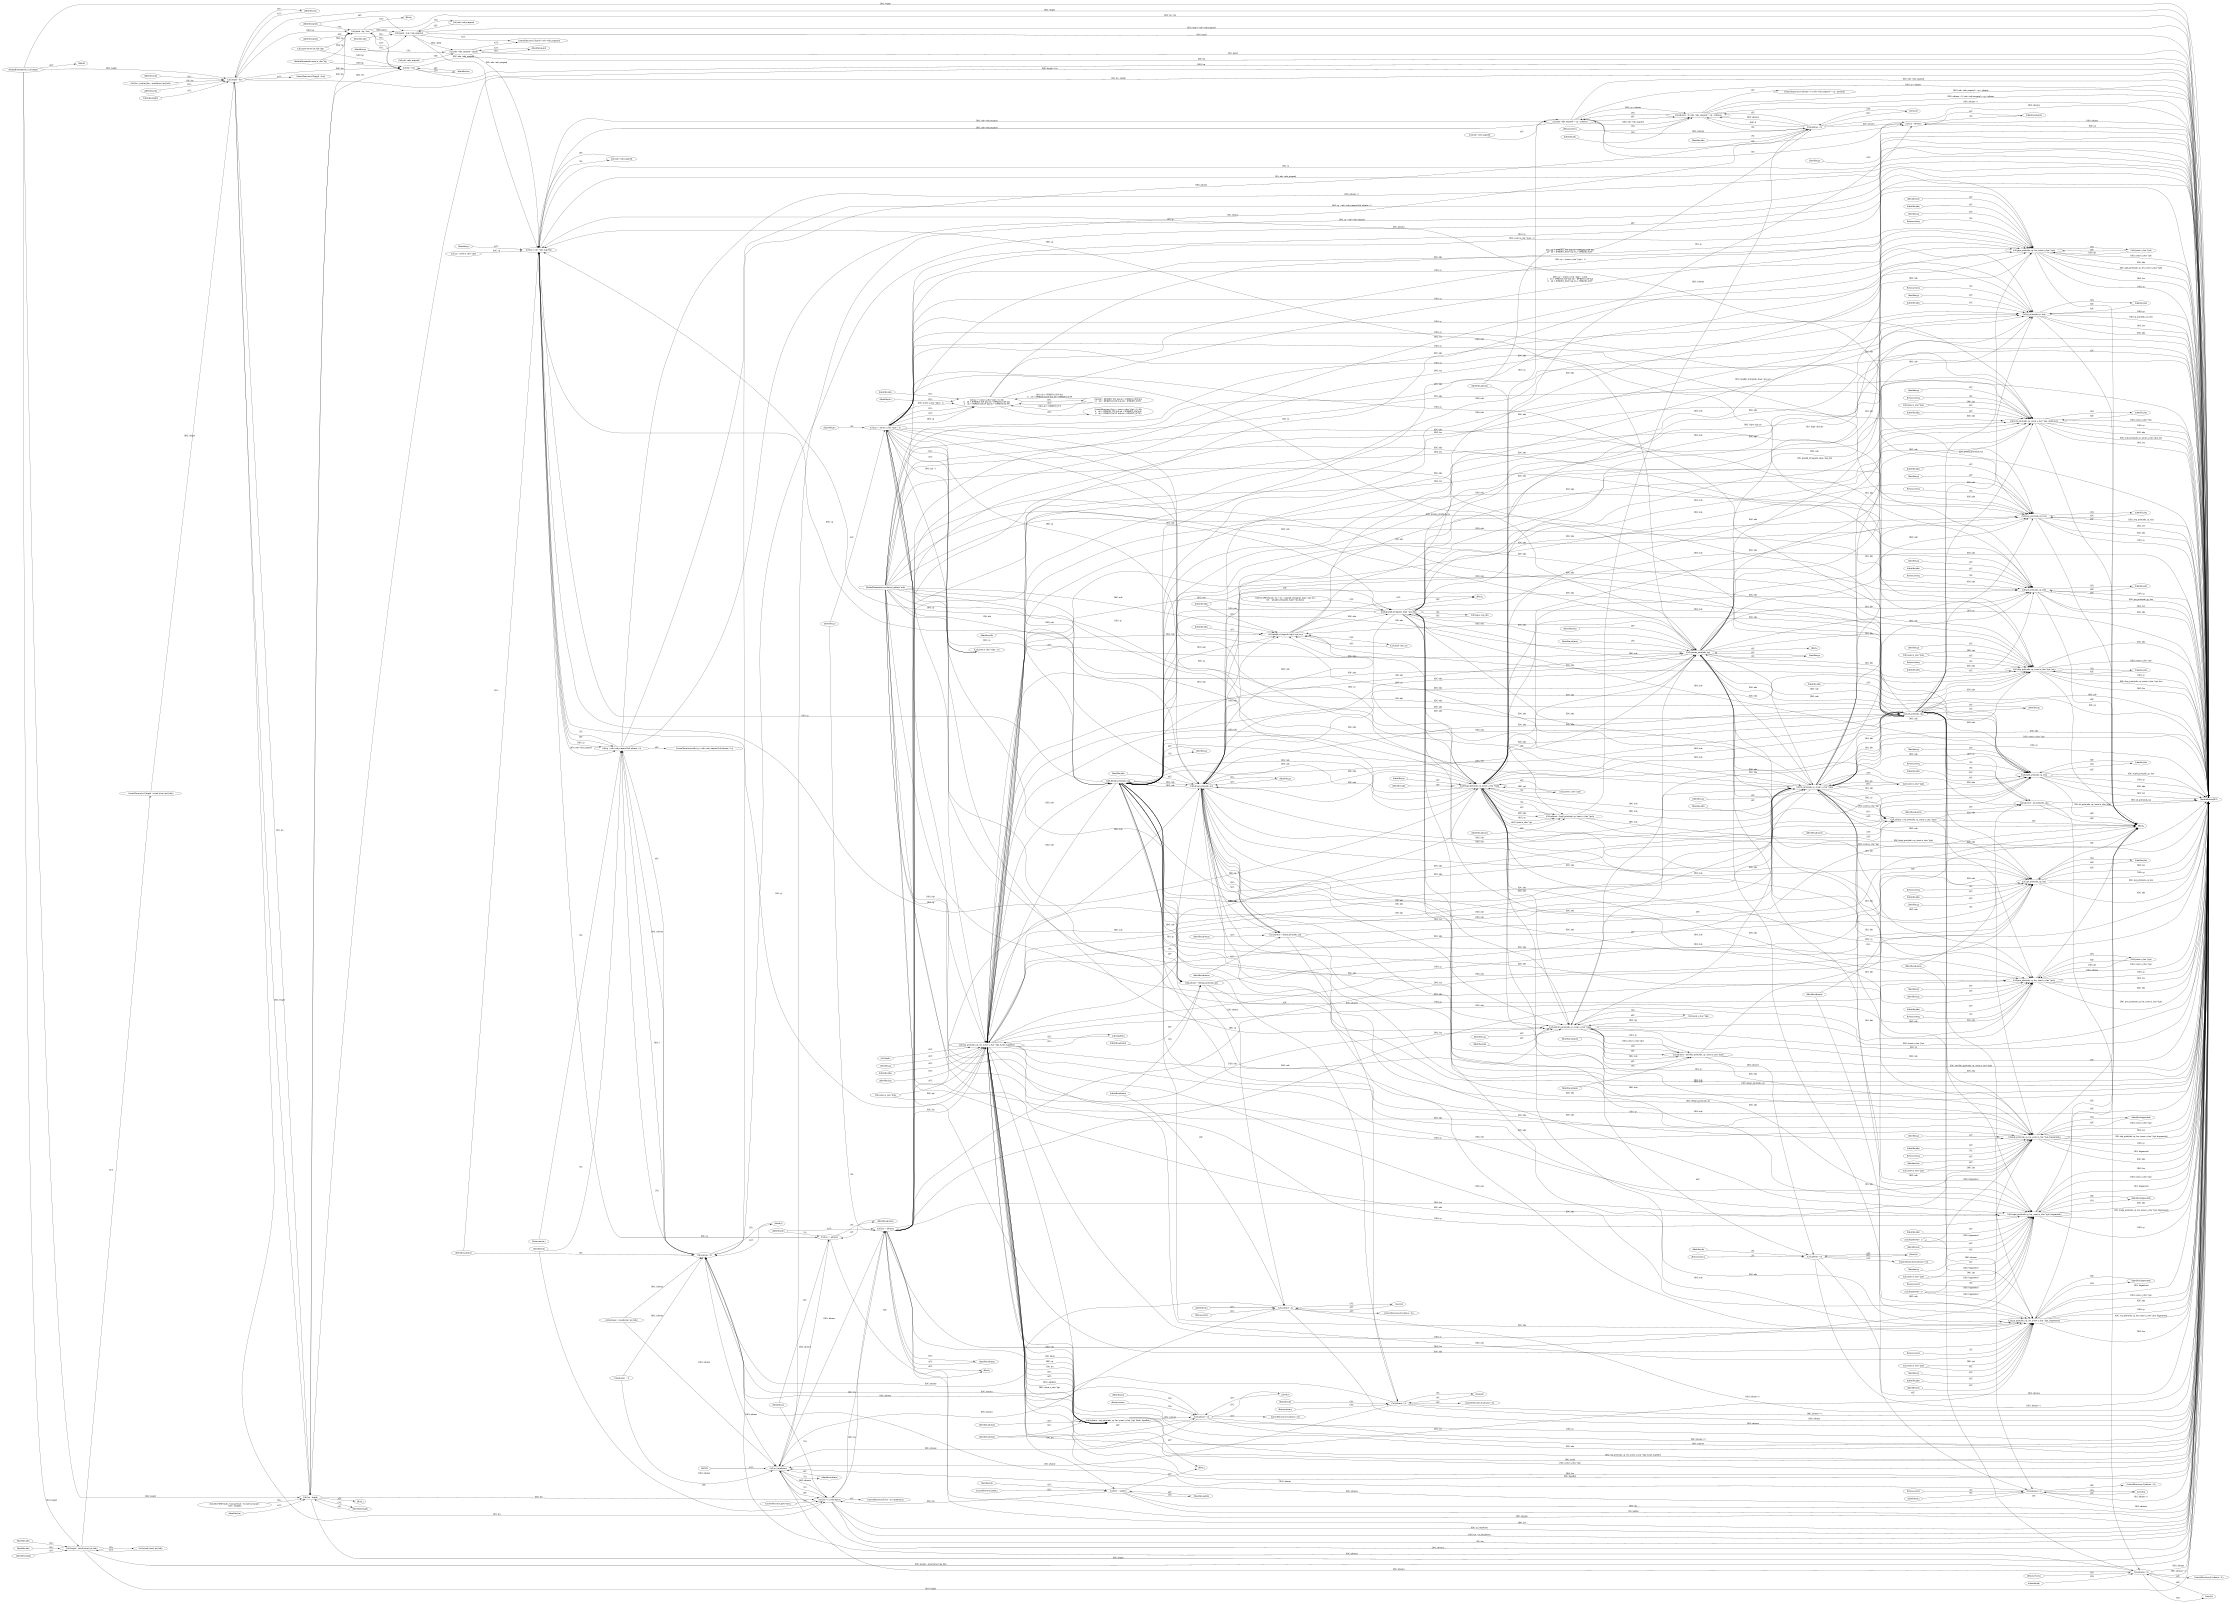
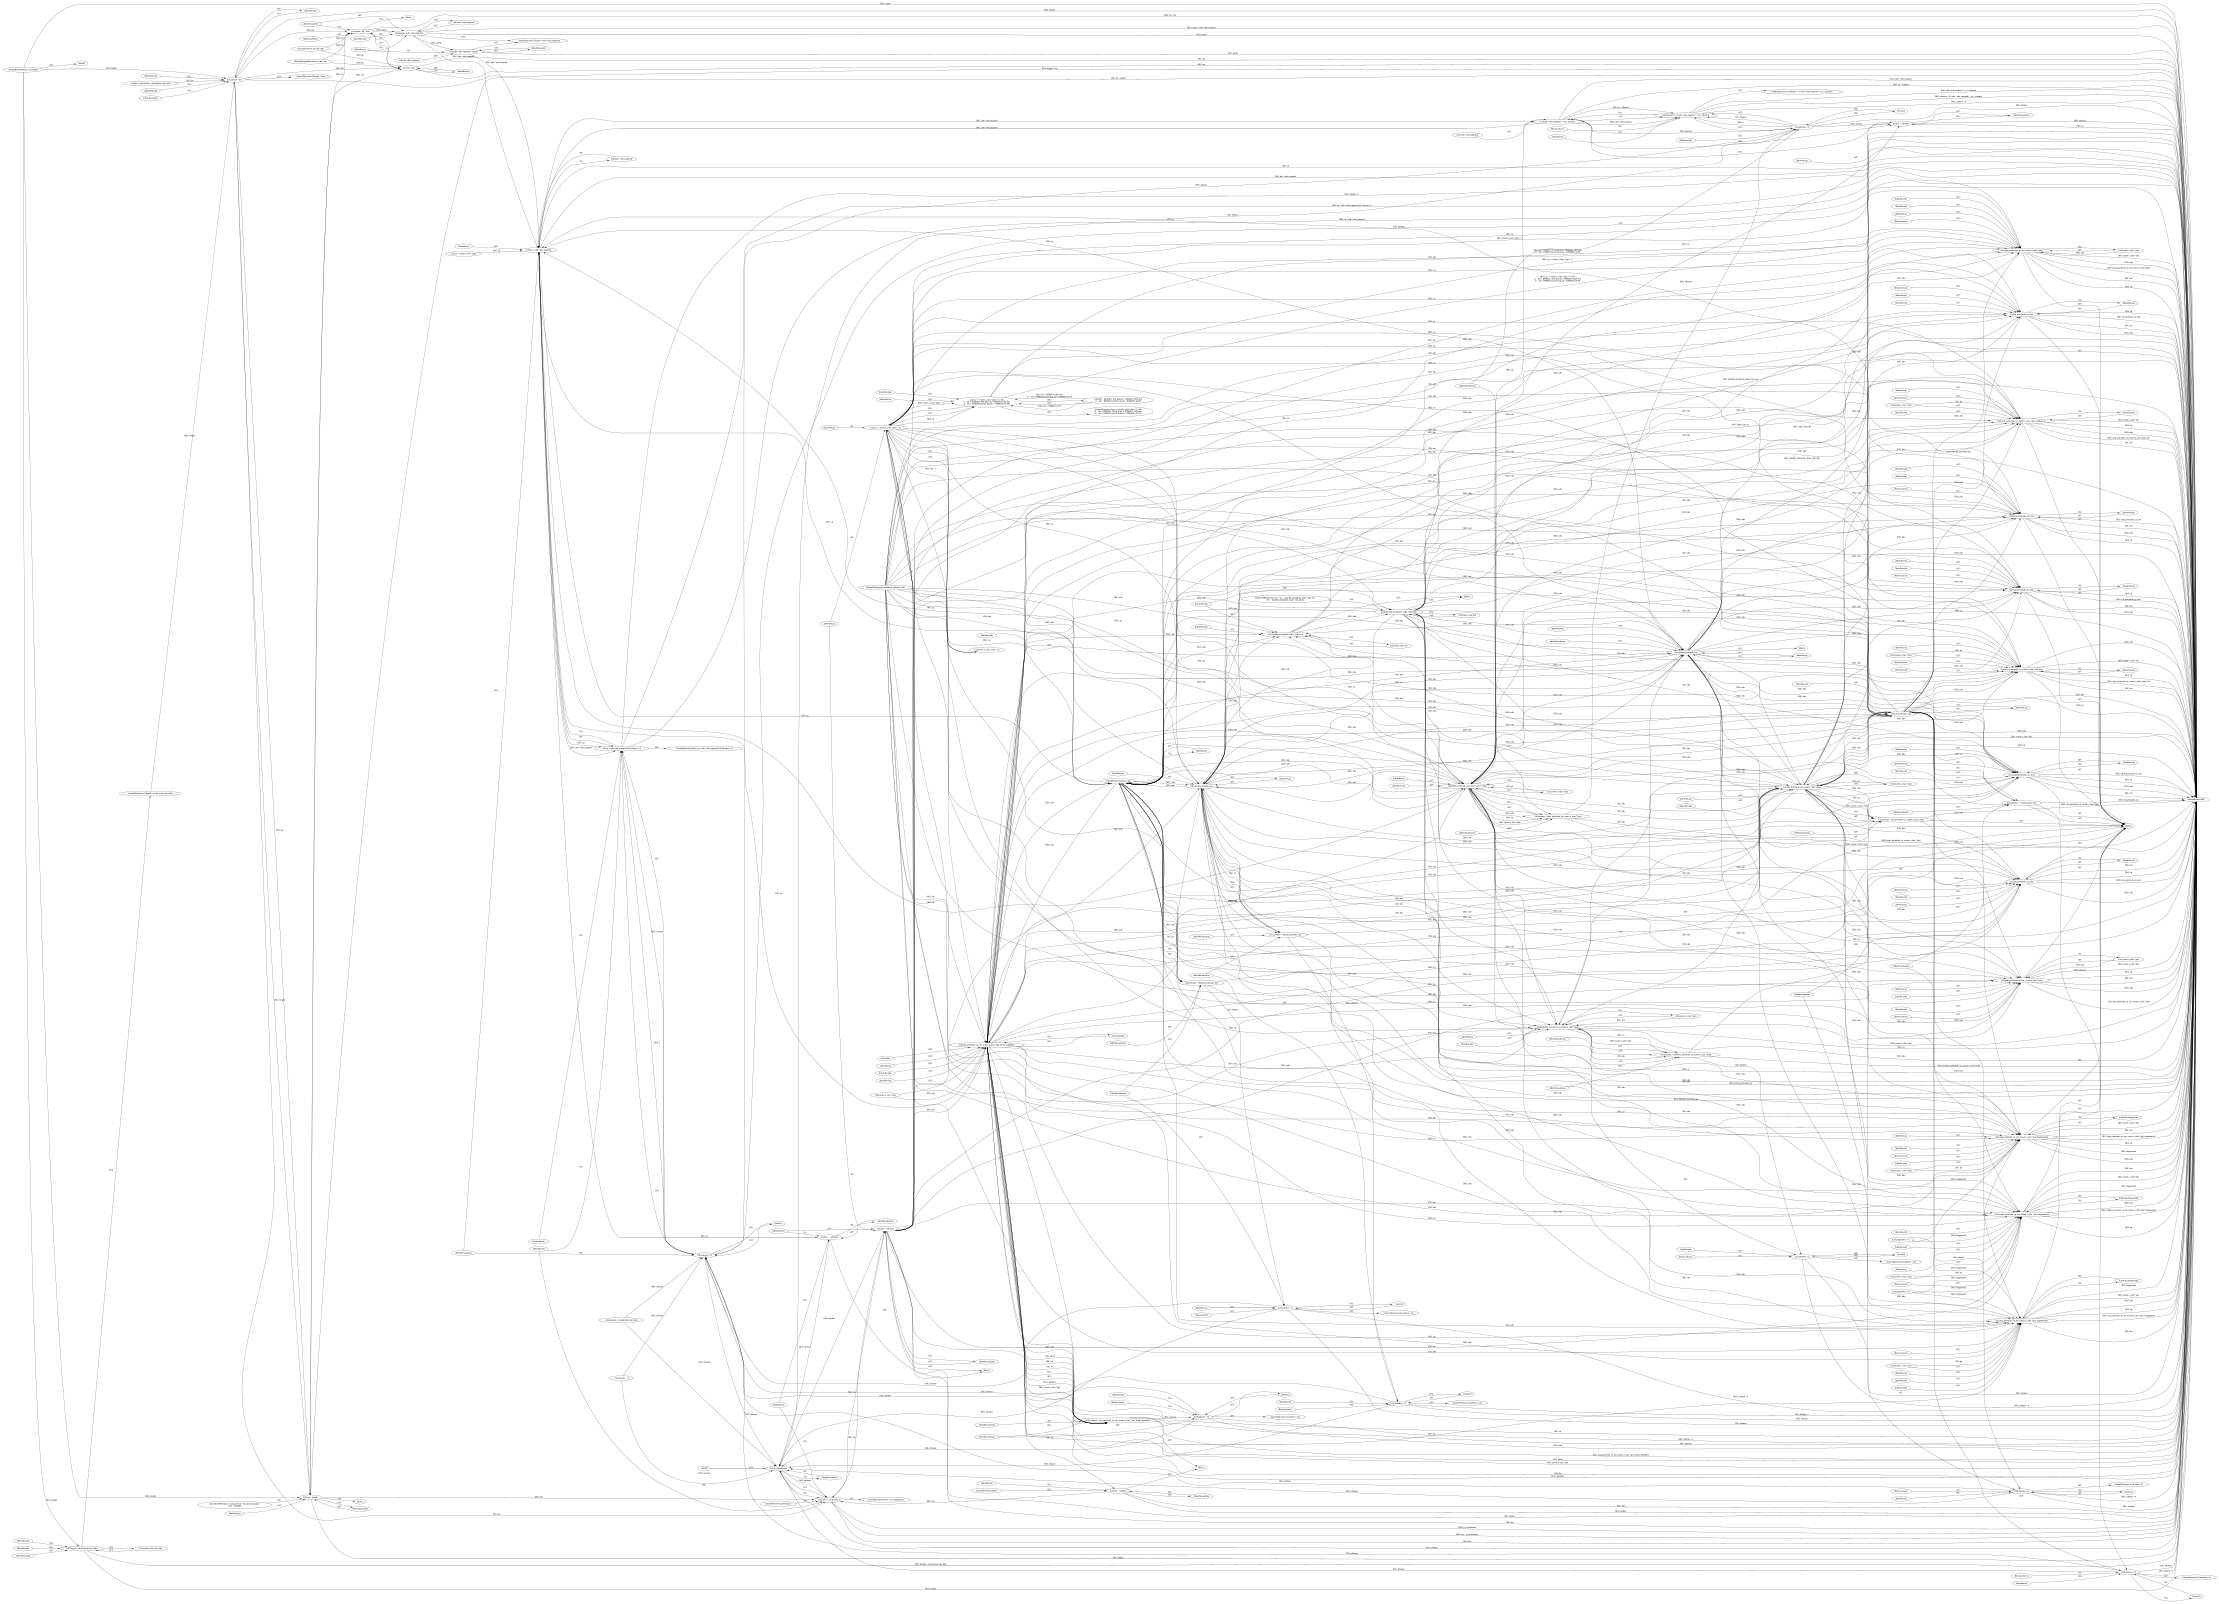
edge "(Call,len -= advance)" -> "(Call,dccp_print(ndo, cp, (const u_char *)ip6, len))": label "DDG: ipcomp_print(ndo, cp)" -> "DDG: len"
